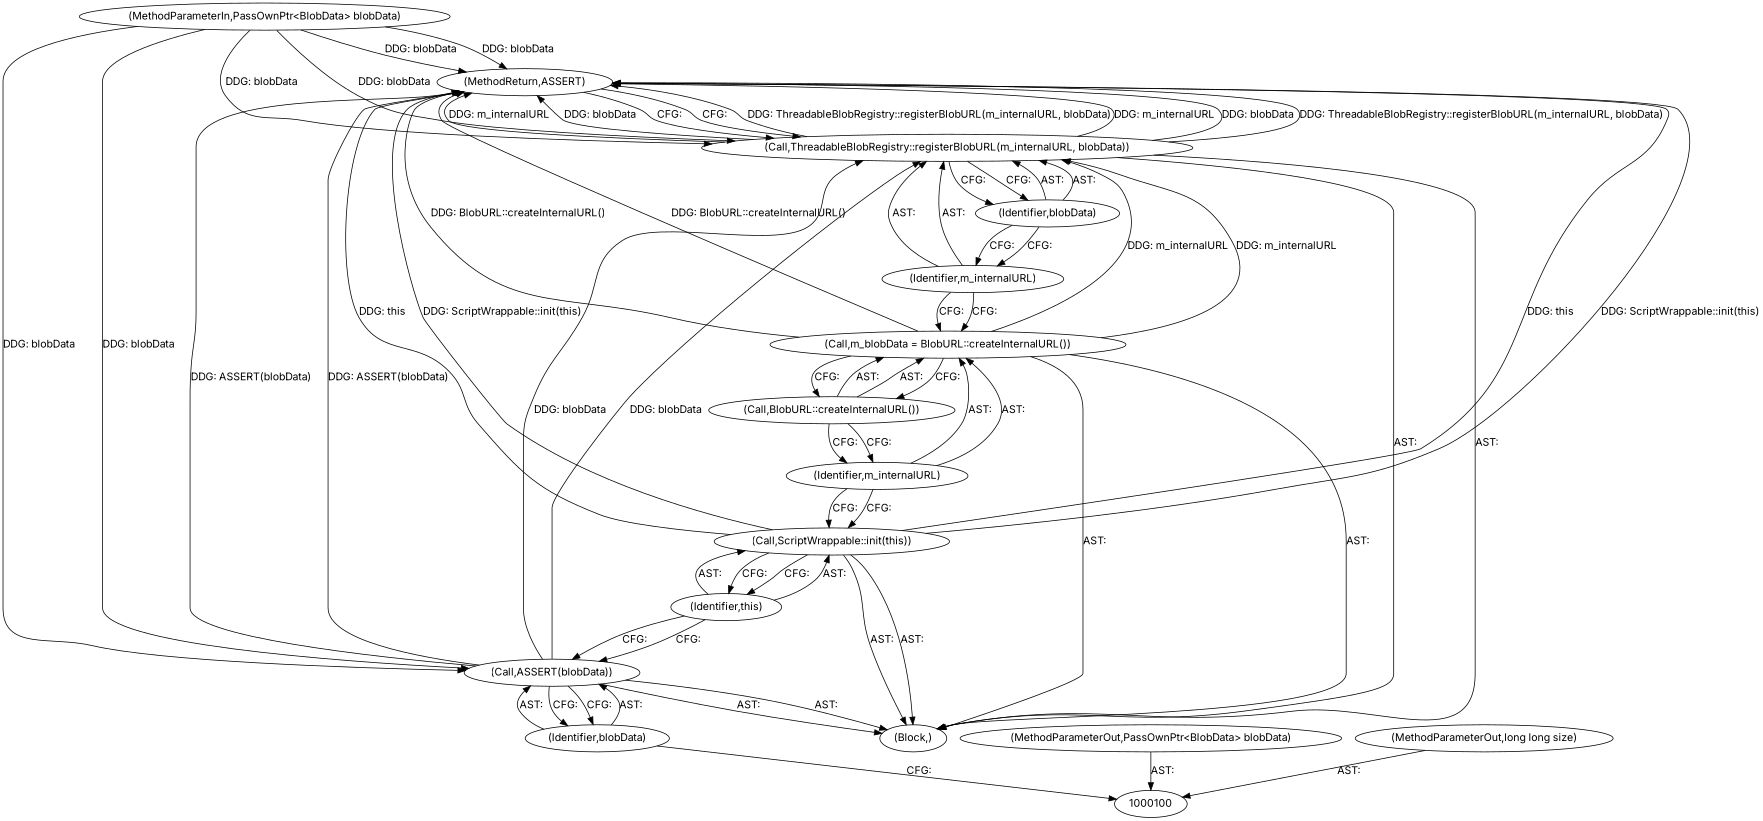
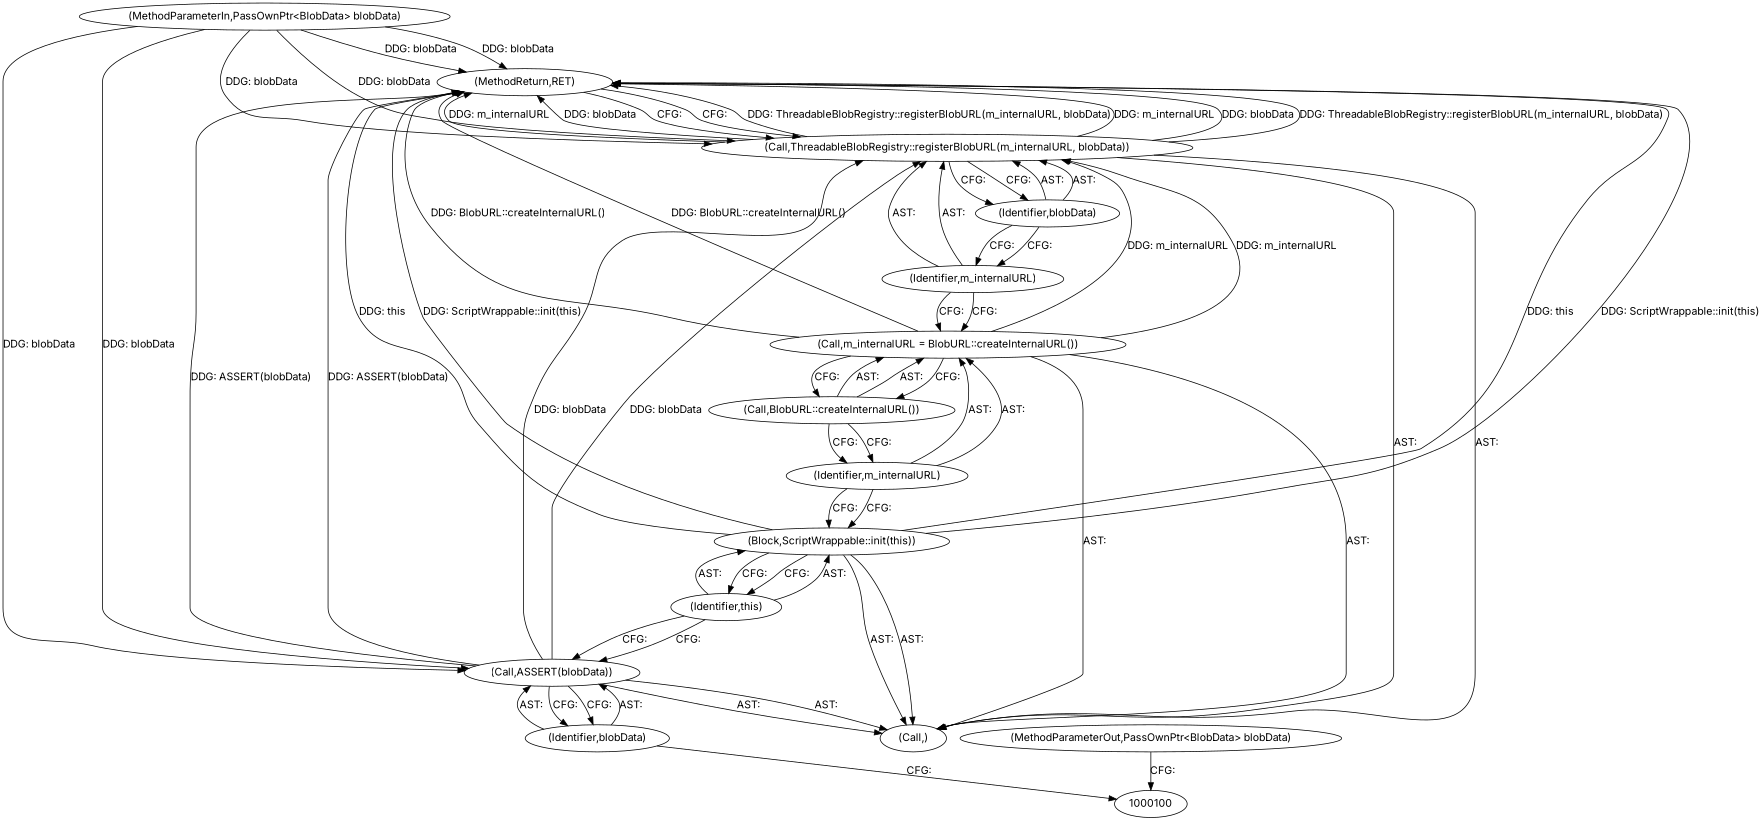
node "(MethodReturn,ASSERT)": label "(MethodReturn,ASSERT)" -> "(MethodReturn,RET)"
node "(Call,m_blobData = BlobURL::createInternalURL())": label "(Call,m_blobData = BlobURL::createInternalURL())" -> "(Call,m_internalURL = BlobURL::createInternalURL())"
node "(Call,ScriptWrappable::init(this))": label "(Call,ScriptWrappable::init(this))" -> "(Block,ScriptWrappable::init(this))"
node "(Block,)": label "(Block,)" -> "(Call,)"
node "(MethodParameterOut,long long size)": removed
edge "(MethodParameterOut,PassOwnPtr<BlobData> blobData)" -> "1000100": label "AST: " -> "CFG: "
